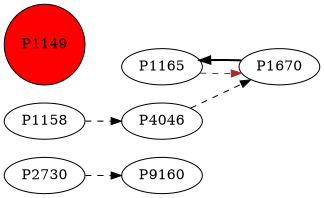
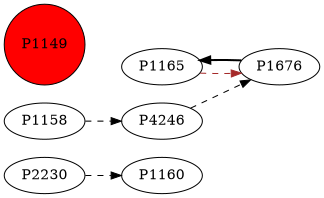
node "P1670": label "P1670" -> "P1676"
node "P4046": label "P4046" -> "P4246"
node "P2730": label "P2730" -> "P2230"
node "P9160": label "P9160" -> "P1160"
